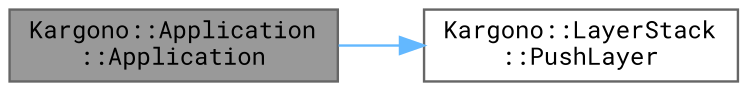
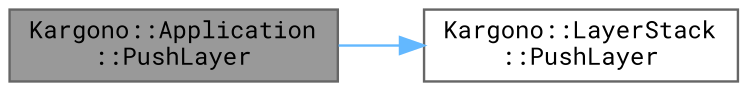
node "Kargono::Application ::Application": label "Kargono::Application ::Application" -> "Kargono::Application ::PushLayer"
